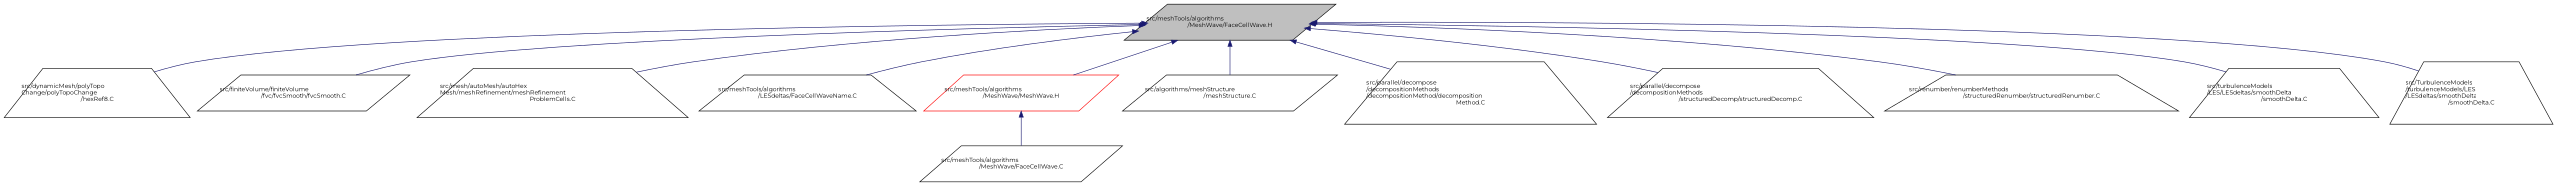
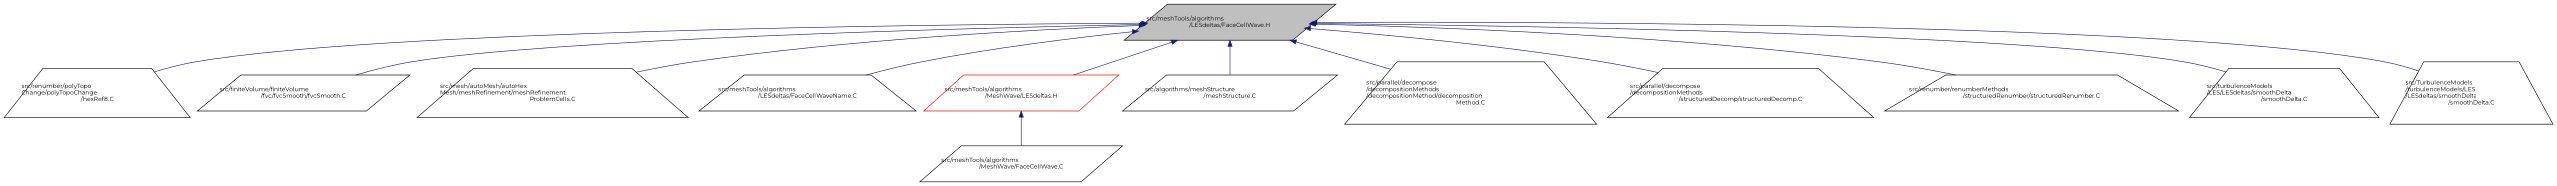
node "src/meshTools/algorithms /MeshWave/FaceCellWave.H": label "src/meshTools/algorithms /MeshWave/FaceCellWave.H" -> "src/meshTools/algorithms /LESdeltas/FaceCellWave.H"
node "src/dynamicMesh/polyTopo Change/polyTopoChange /hexRef8.C": label "src/dynamicMesh/polyTopo Change/polyTopoChange /hexRef8.C" -> "src/renumber/polyTopo Change/polyTopoChange /hexRef8.C"
node "src/meshTools/algorithms /MeshWave/MeshWave.H": label "src/meshTools/algorithms /MeshWave/MeshWave.H" -> "src/meshTools/algorithms /MeshWave/LESdeltas.H"
